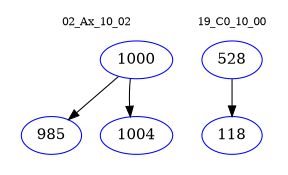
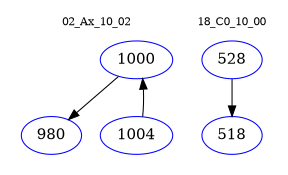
cluster "19_C0_10_00": label "19_C0_10_00" -> "18_C0_10_00"
edge "1000" -> "1004": reversed
node "985": label "985" -> "980"
node "118": label "118" -> "518"
